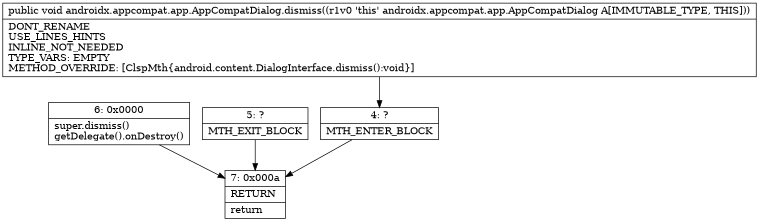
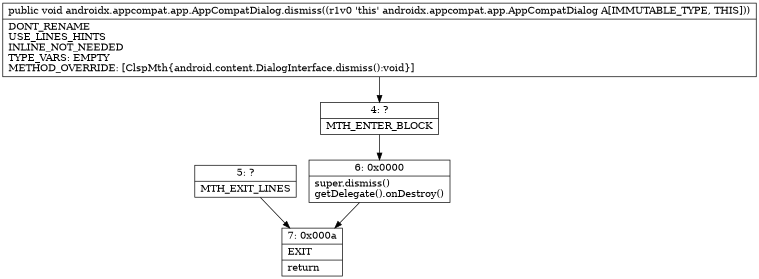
node "5: ?": text "MTH_EXIT_BLOCK" -> "MTH_EXIT_LINES"
edge "4: ?" -> "7: 0x000a": now "4: ?" -> "6: 0x0000"
node "7: 0x000a": text "RETURN" -> "EXIT"
